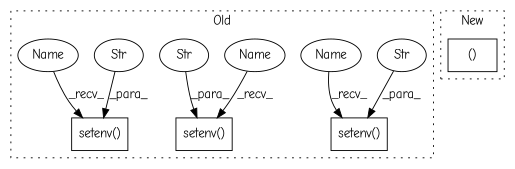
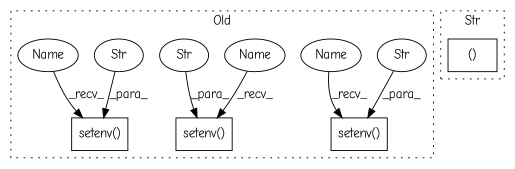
cluster "New": label "New" -> "Str"
